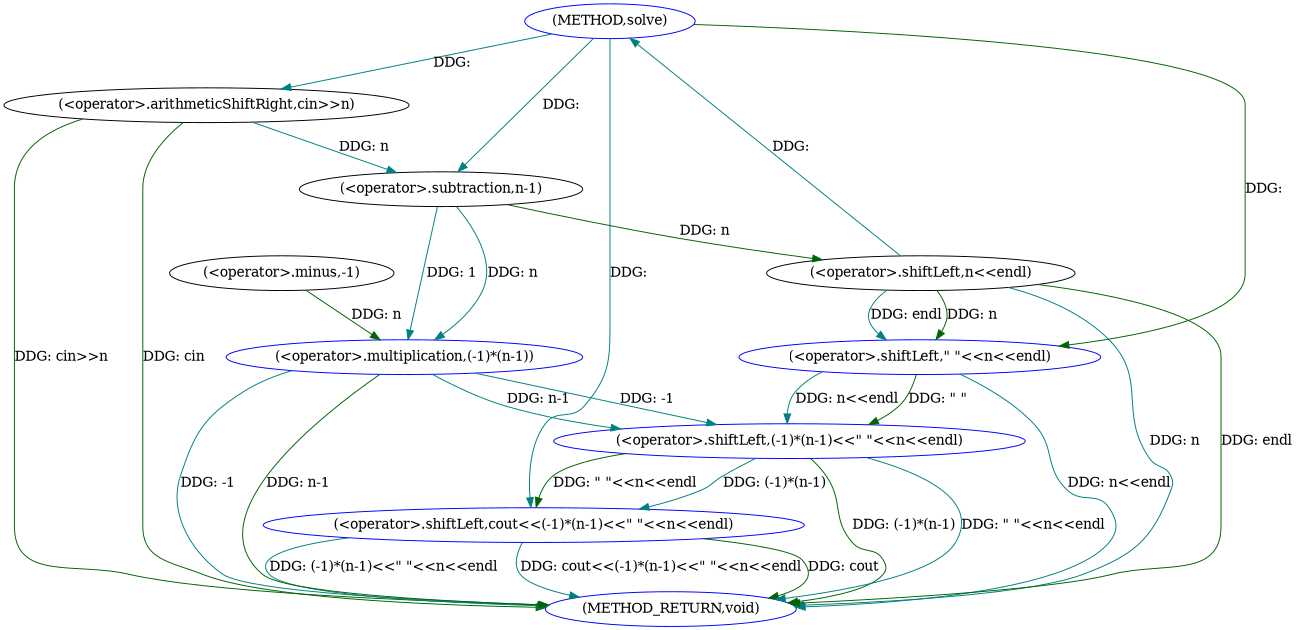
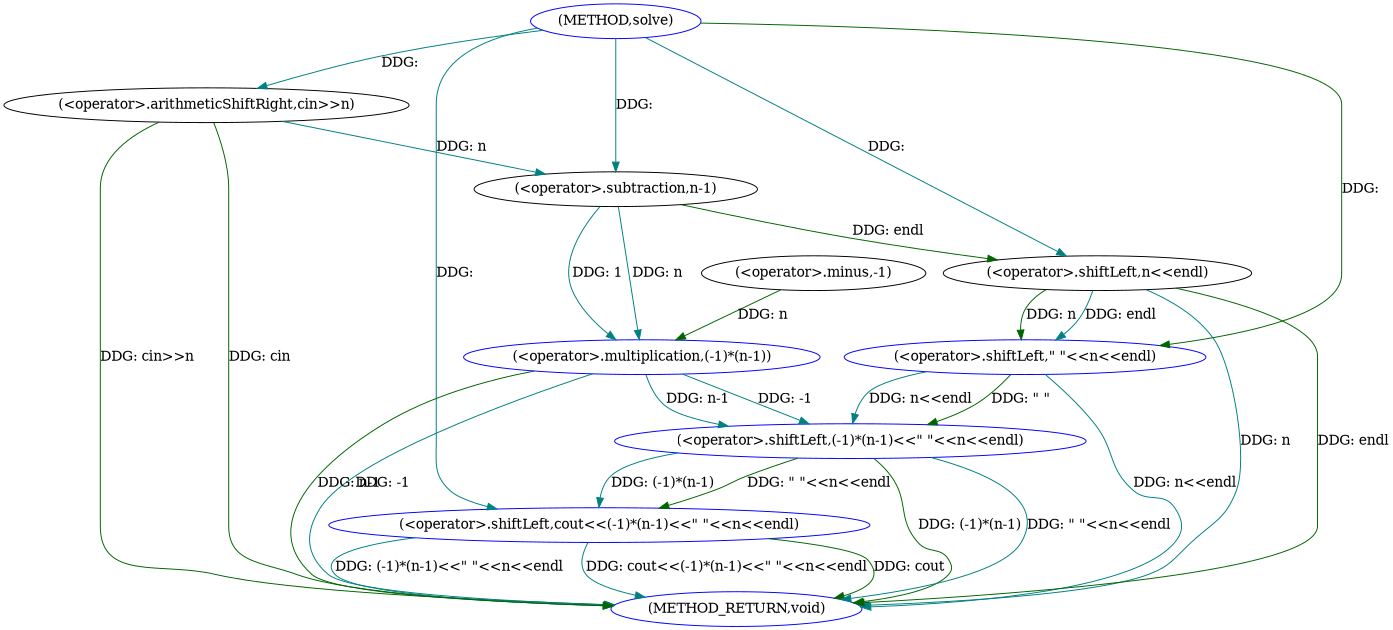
edge "(<operator>.shiftLeft,n<<endl)" -> "(METHOD,solve)": reversed
edge "(<operator>.subtraction,n-1)" -> "(<operator>.shiftLeft,n<<endl)": label "DDG: n" -> "DDG: endl"
